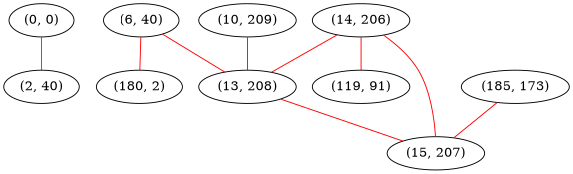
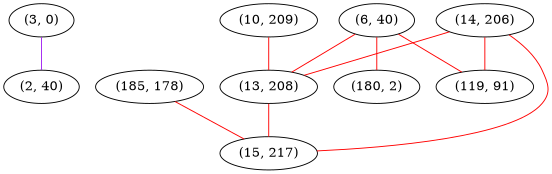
node "(0, 0)": label "(0, 0)" -> "(3, 0)"
edge "(6, 40)" -- "(119, 91)": added
node "(185, 173)": label "(185, 173)" -> "(185, 178)"
node "(15, 207)": label "(15, 207)" -> "(15, 217)"
